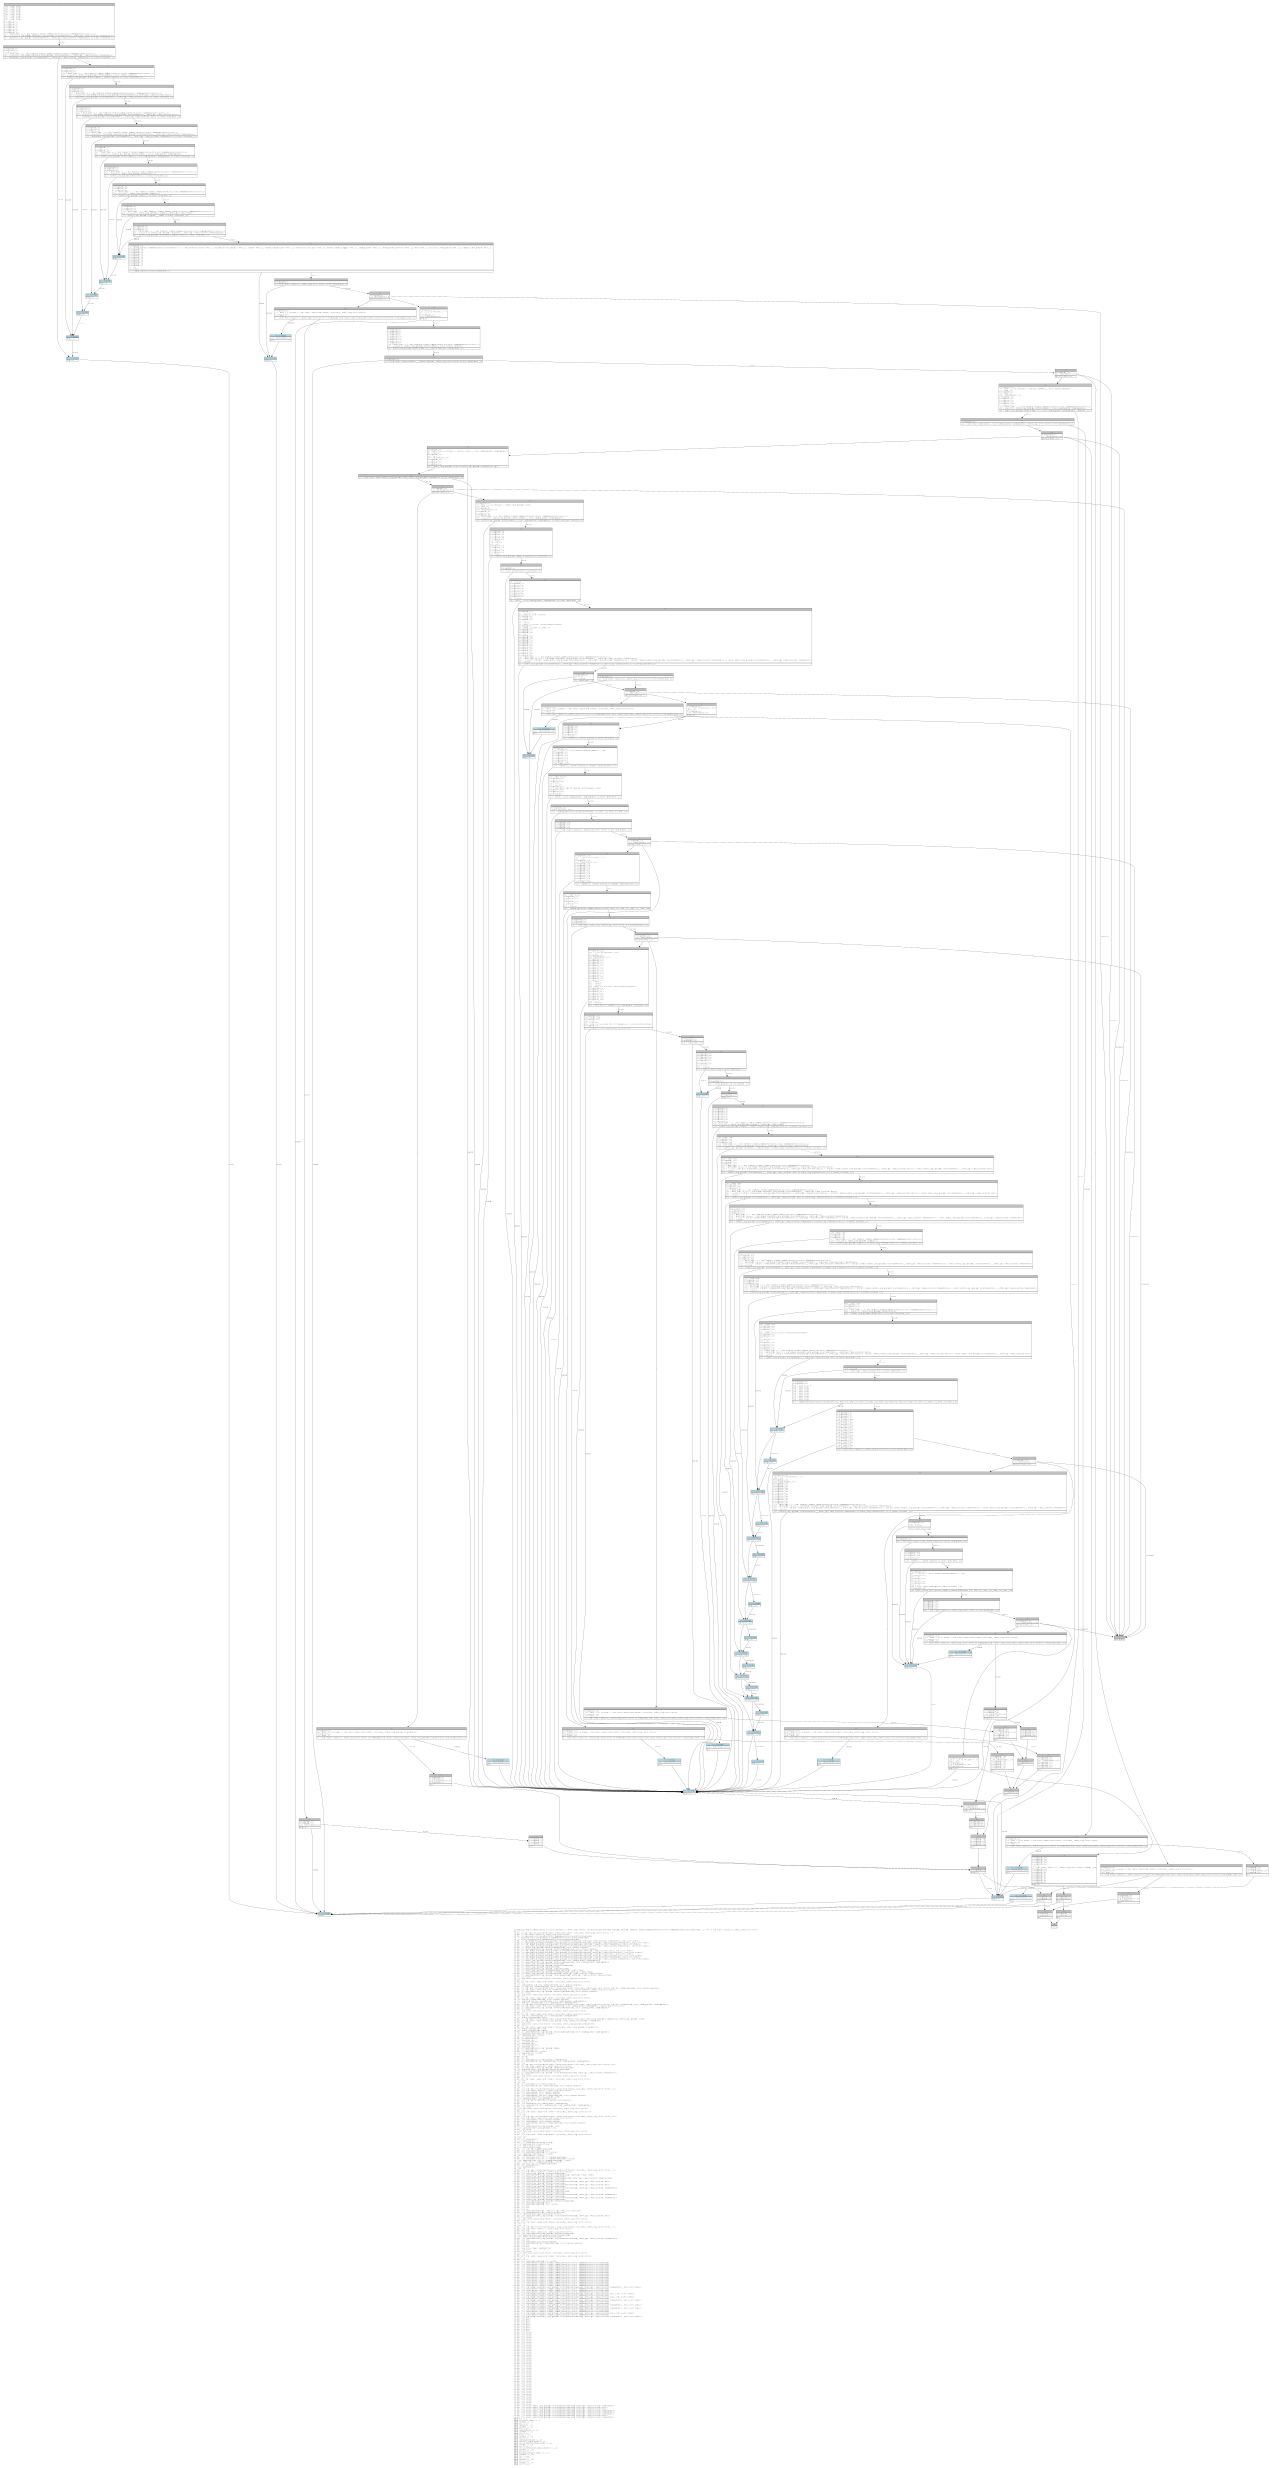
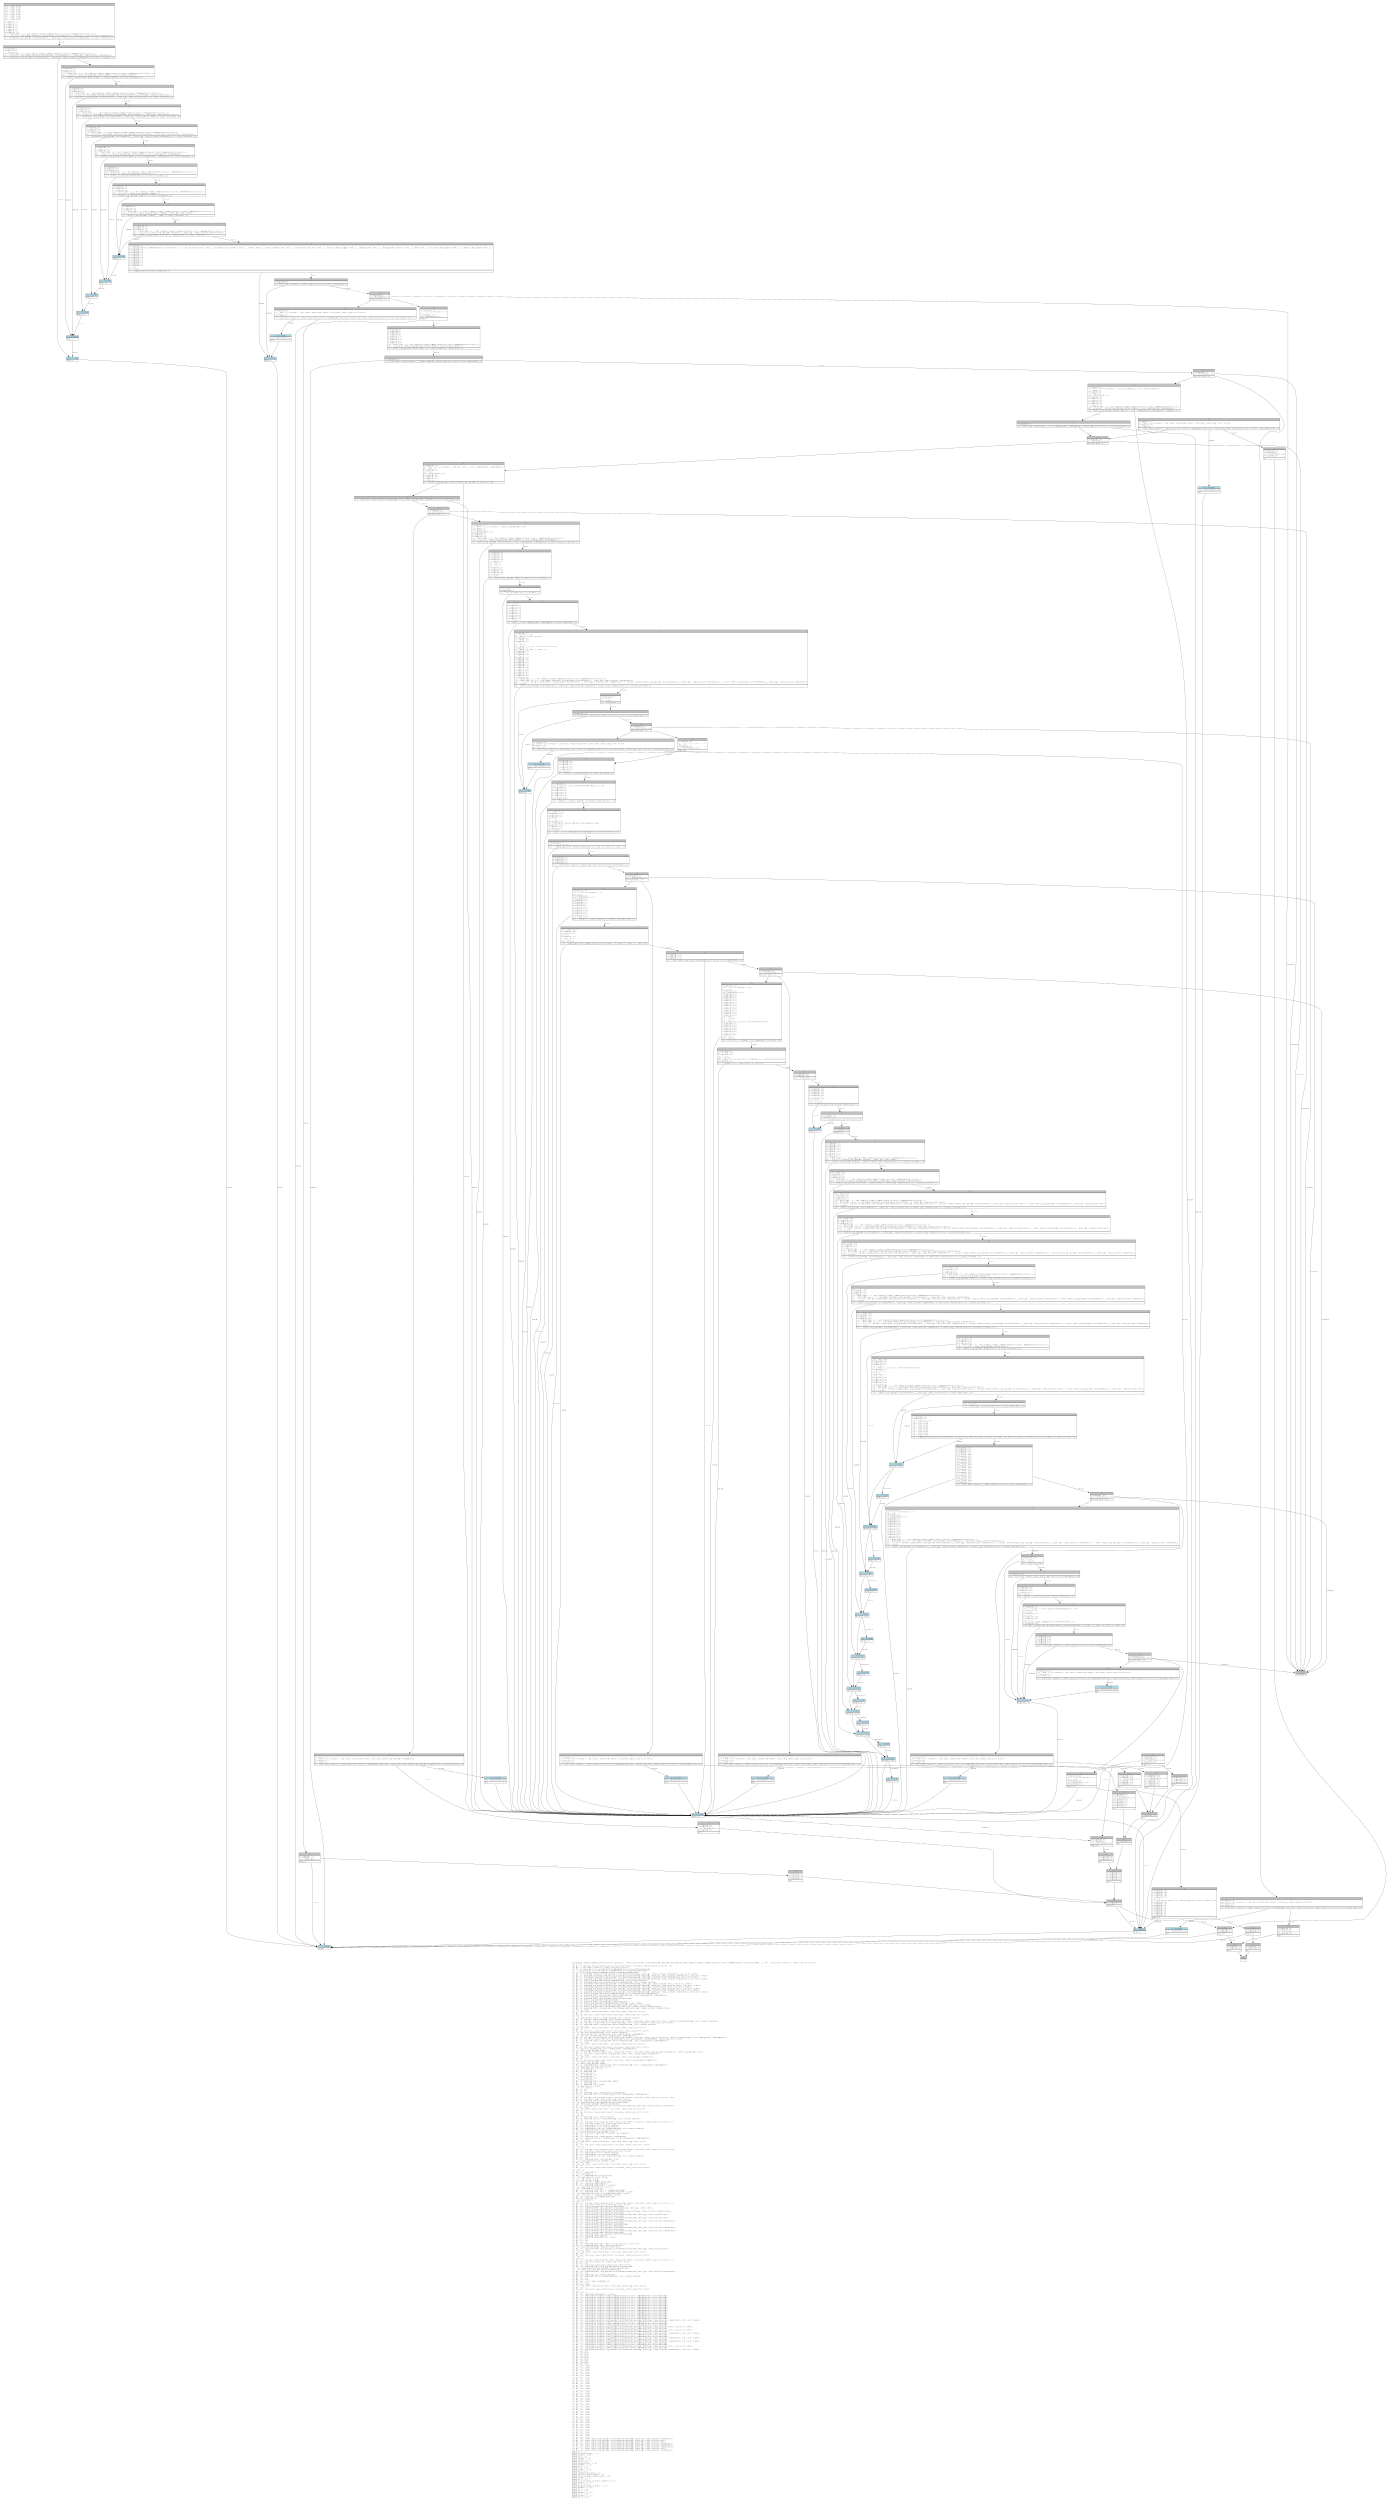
edge "38" -> "40": now "38" -> "39"
edge "25" -> "27": reversed
edge "88" -> "89": removed, label "return"
edge "80" -> "95": now "80" -> "94"
